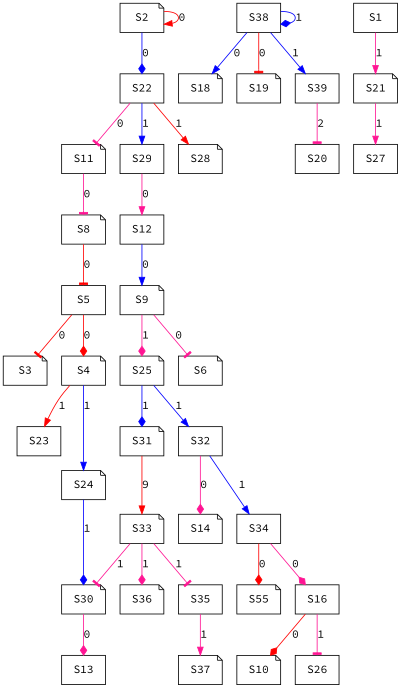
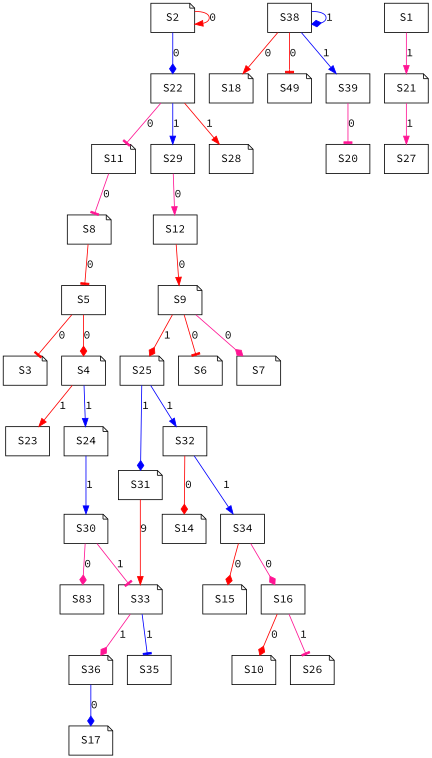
edge "S38" -> "S18": color blue -> red
node "S19": label "S19" -> "S49"
edge "S39" -> "S20": label "2" -> "0"
edge "S12" -> "S9": color blue -> red
edge "S9" -> "S25": color deeppink -> red
edge "S9" -> "S6": color deeppink -> red
node "S7": added
edge "S32" -> "S14": color deeppink -> red
edge "S24" -> "S30": arrowhead diamond -> normal
edge "S33" -> "S30": reversed
edge "S33" -> "S35": color deeppink -> blue
node "S55": label "S55" -> "S15"
node "S13": label "S13" -> "S83"
node "S37": removed
node "S26": shape box -> note
node "S17": added
